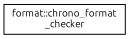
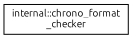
node "format::chrono_format _checker": label "format::chrono_format _checker" -> "internal::chrono_format _checker"
